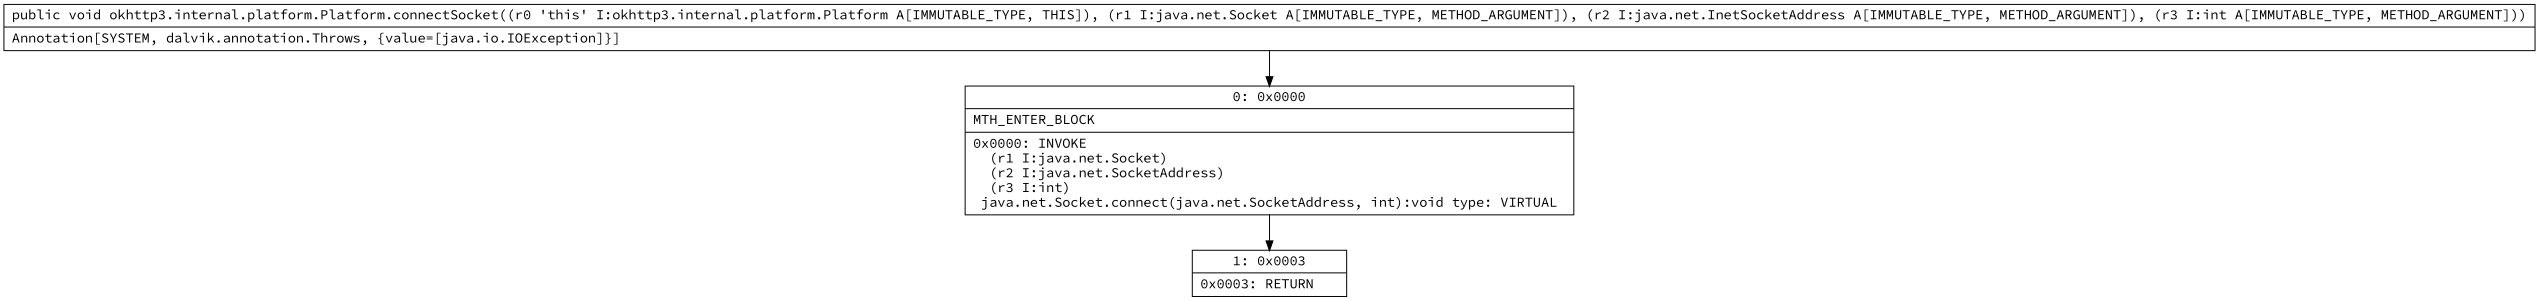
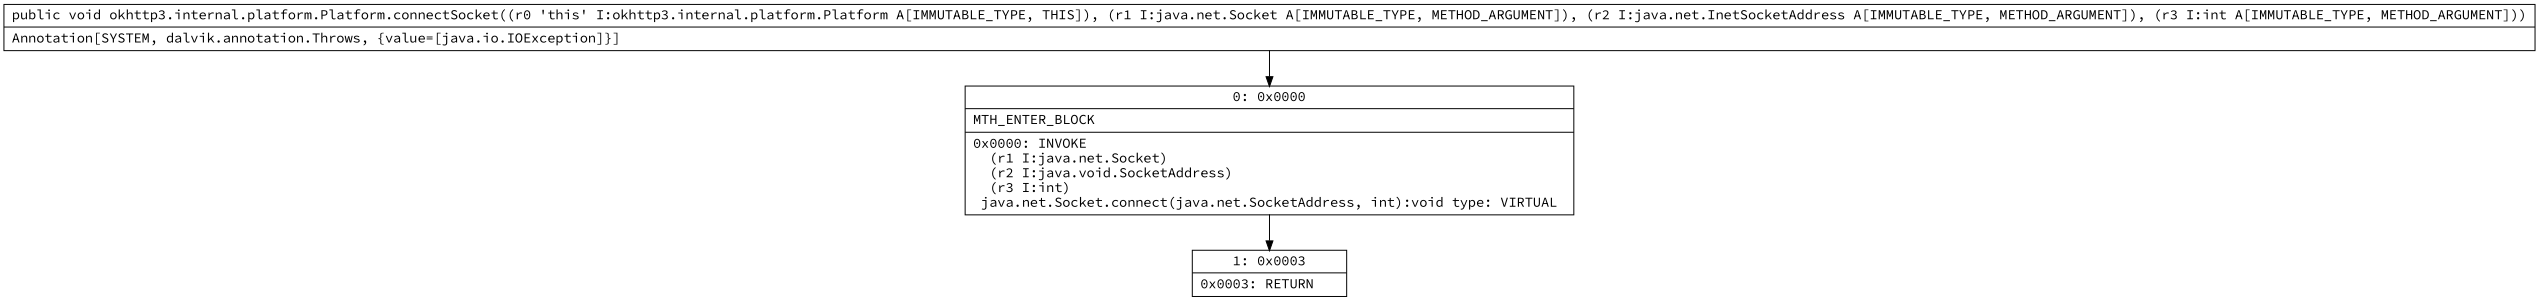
node "0: 0x0000": text "(r2 I:java.net.SocketAddress)" -> "(r2 I:java.void.SocketAddress)"
